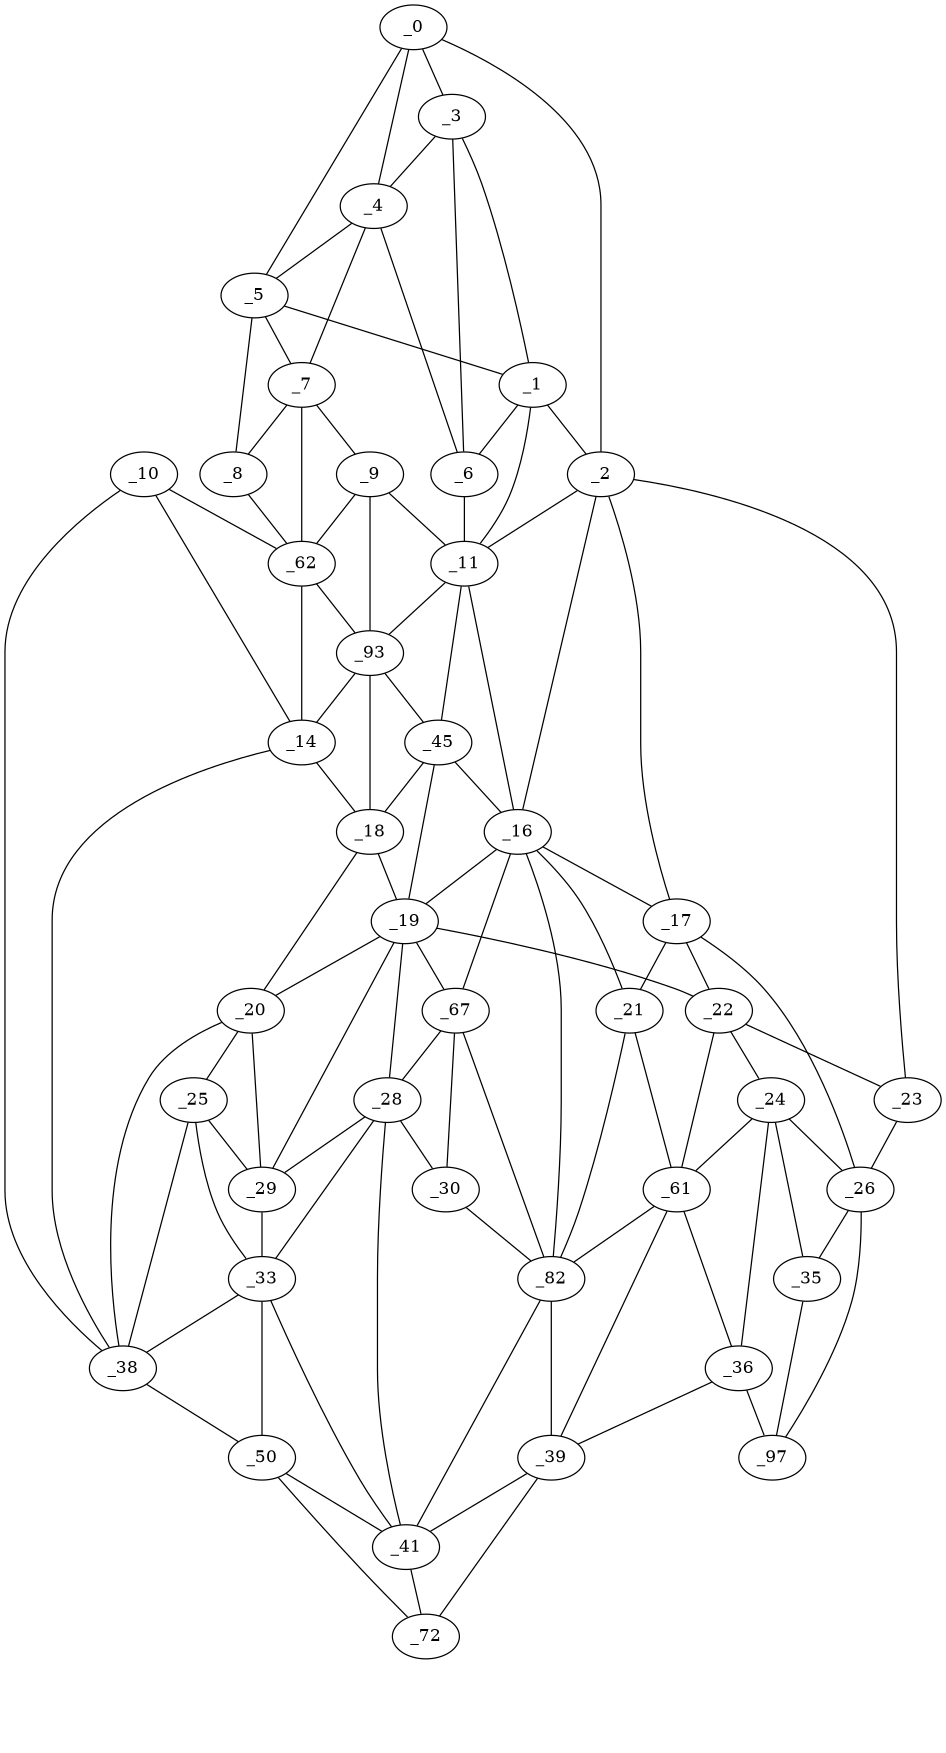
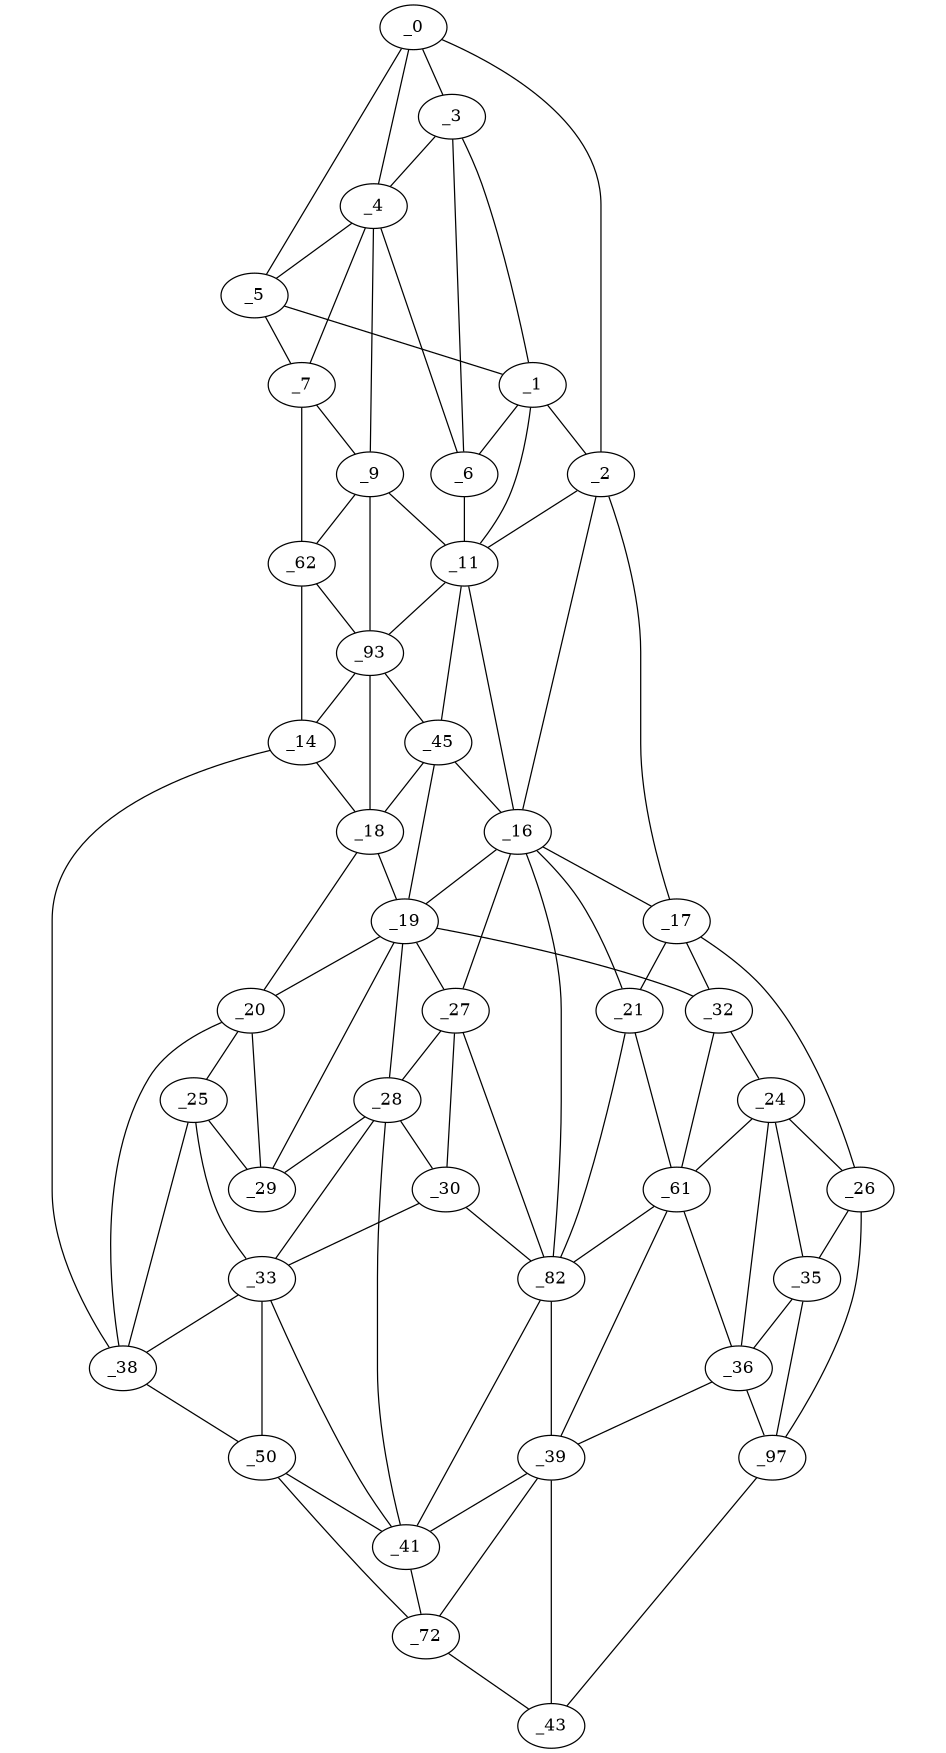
edge "_4" -- "_9": added
node "_10": removed
node "_8": removed
node "_67": label "_67" -> "_27"
node "_22": label "_22" -> "_32"
node "_23": removed
edge "_29" -- "_33": now "_30" -- "_33"
edge "_35" -- "_36": added
node "_43": added
